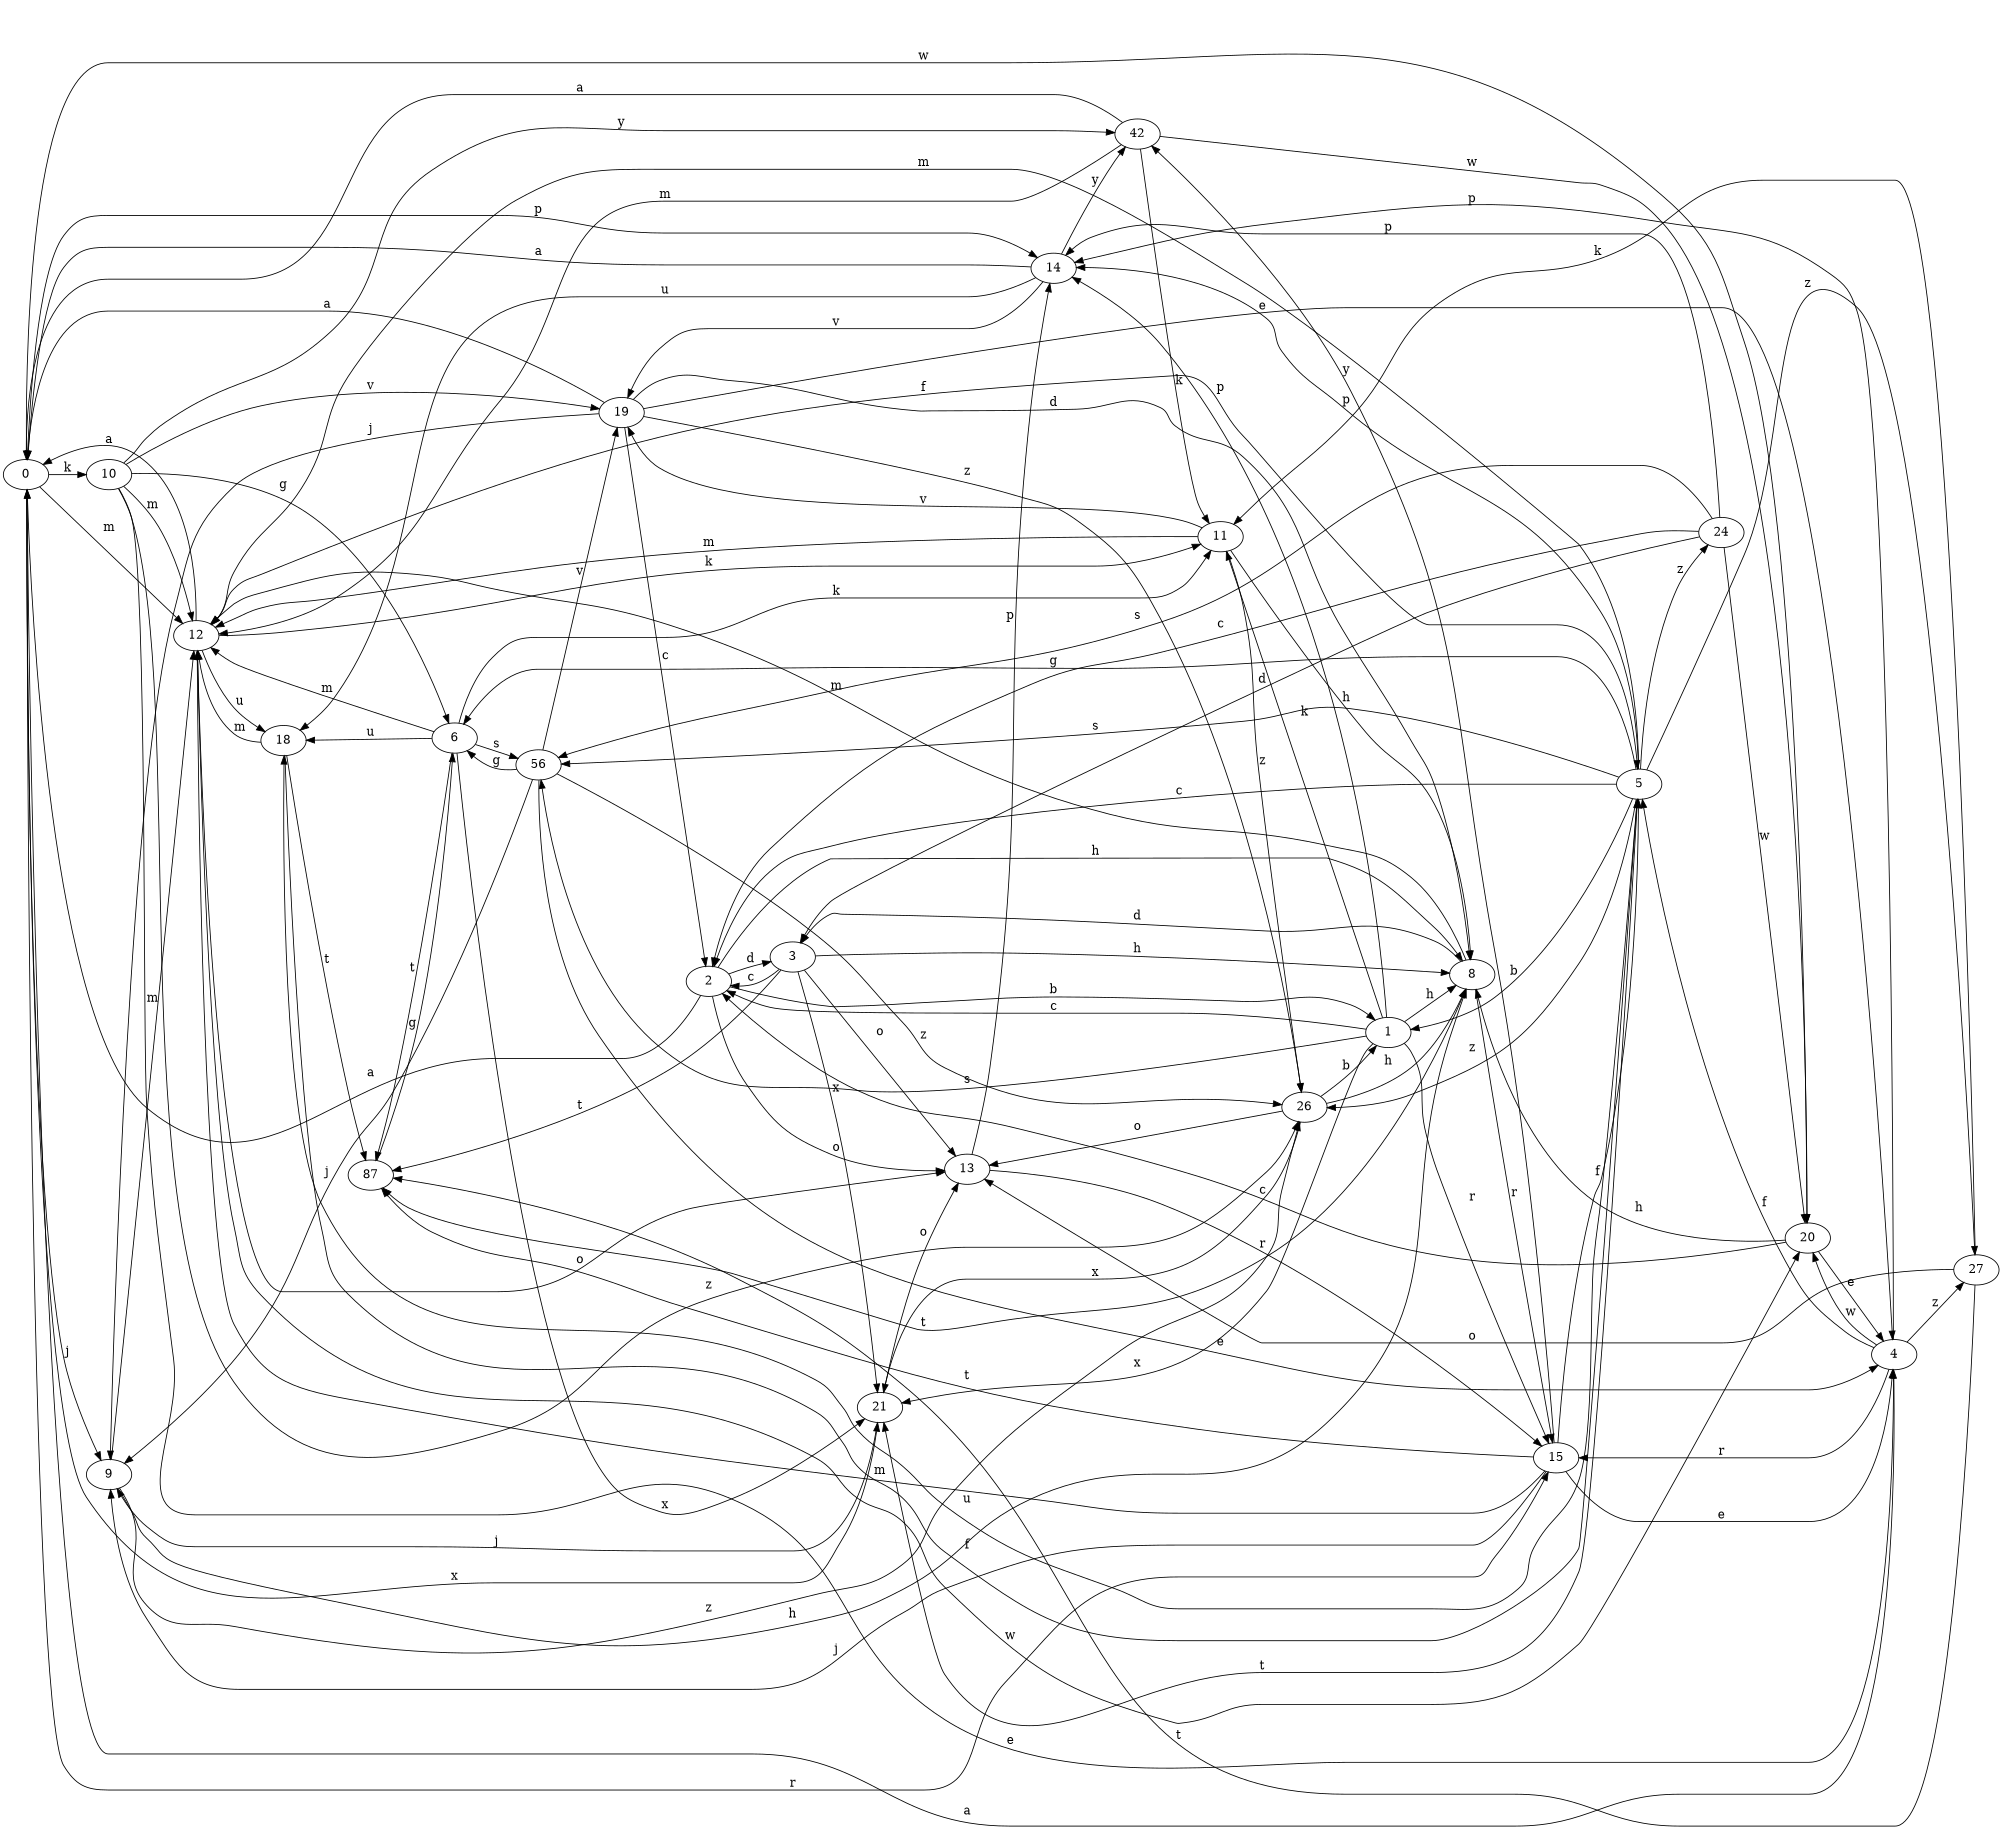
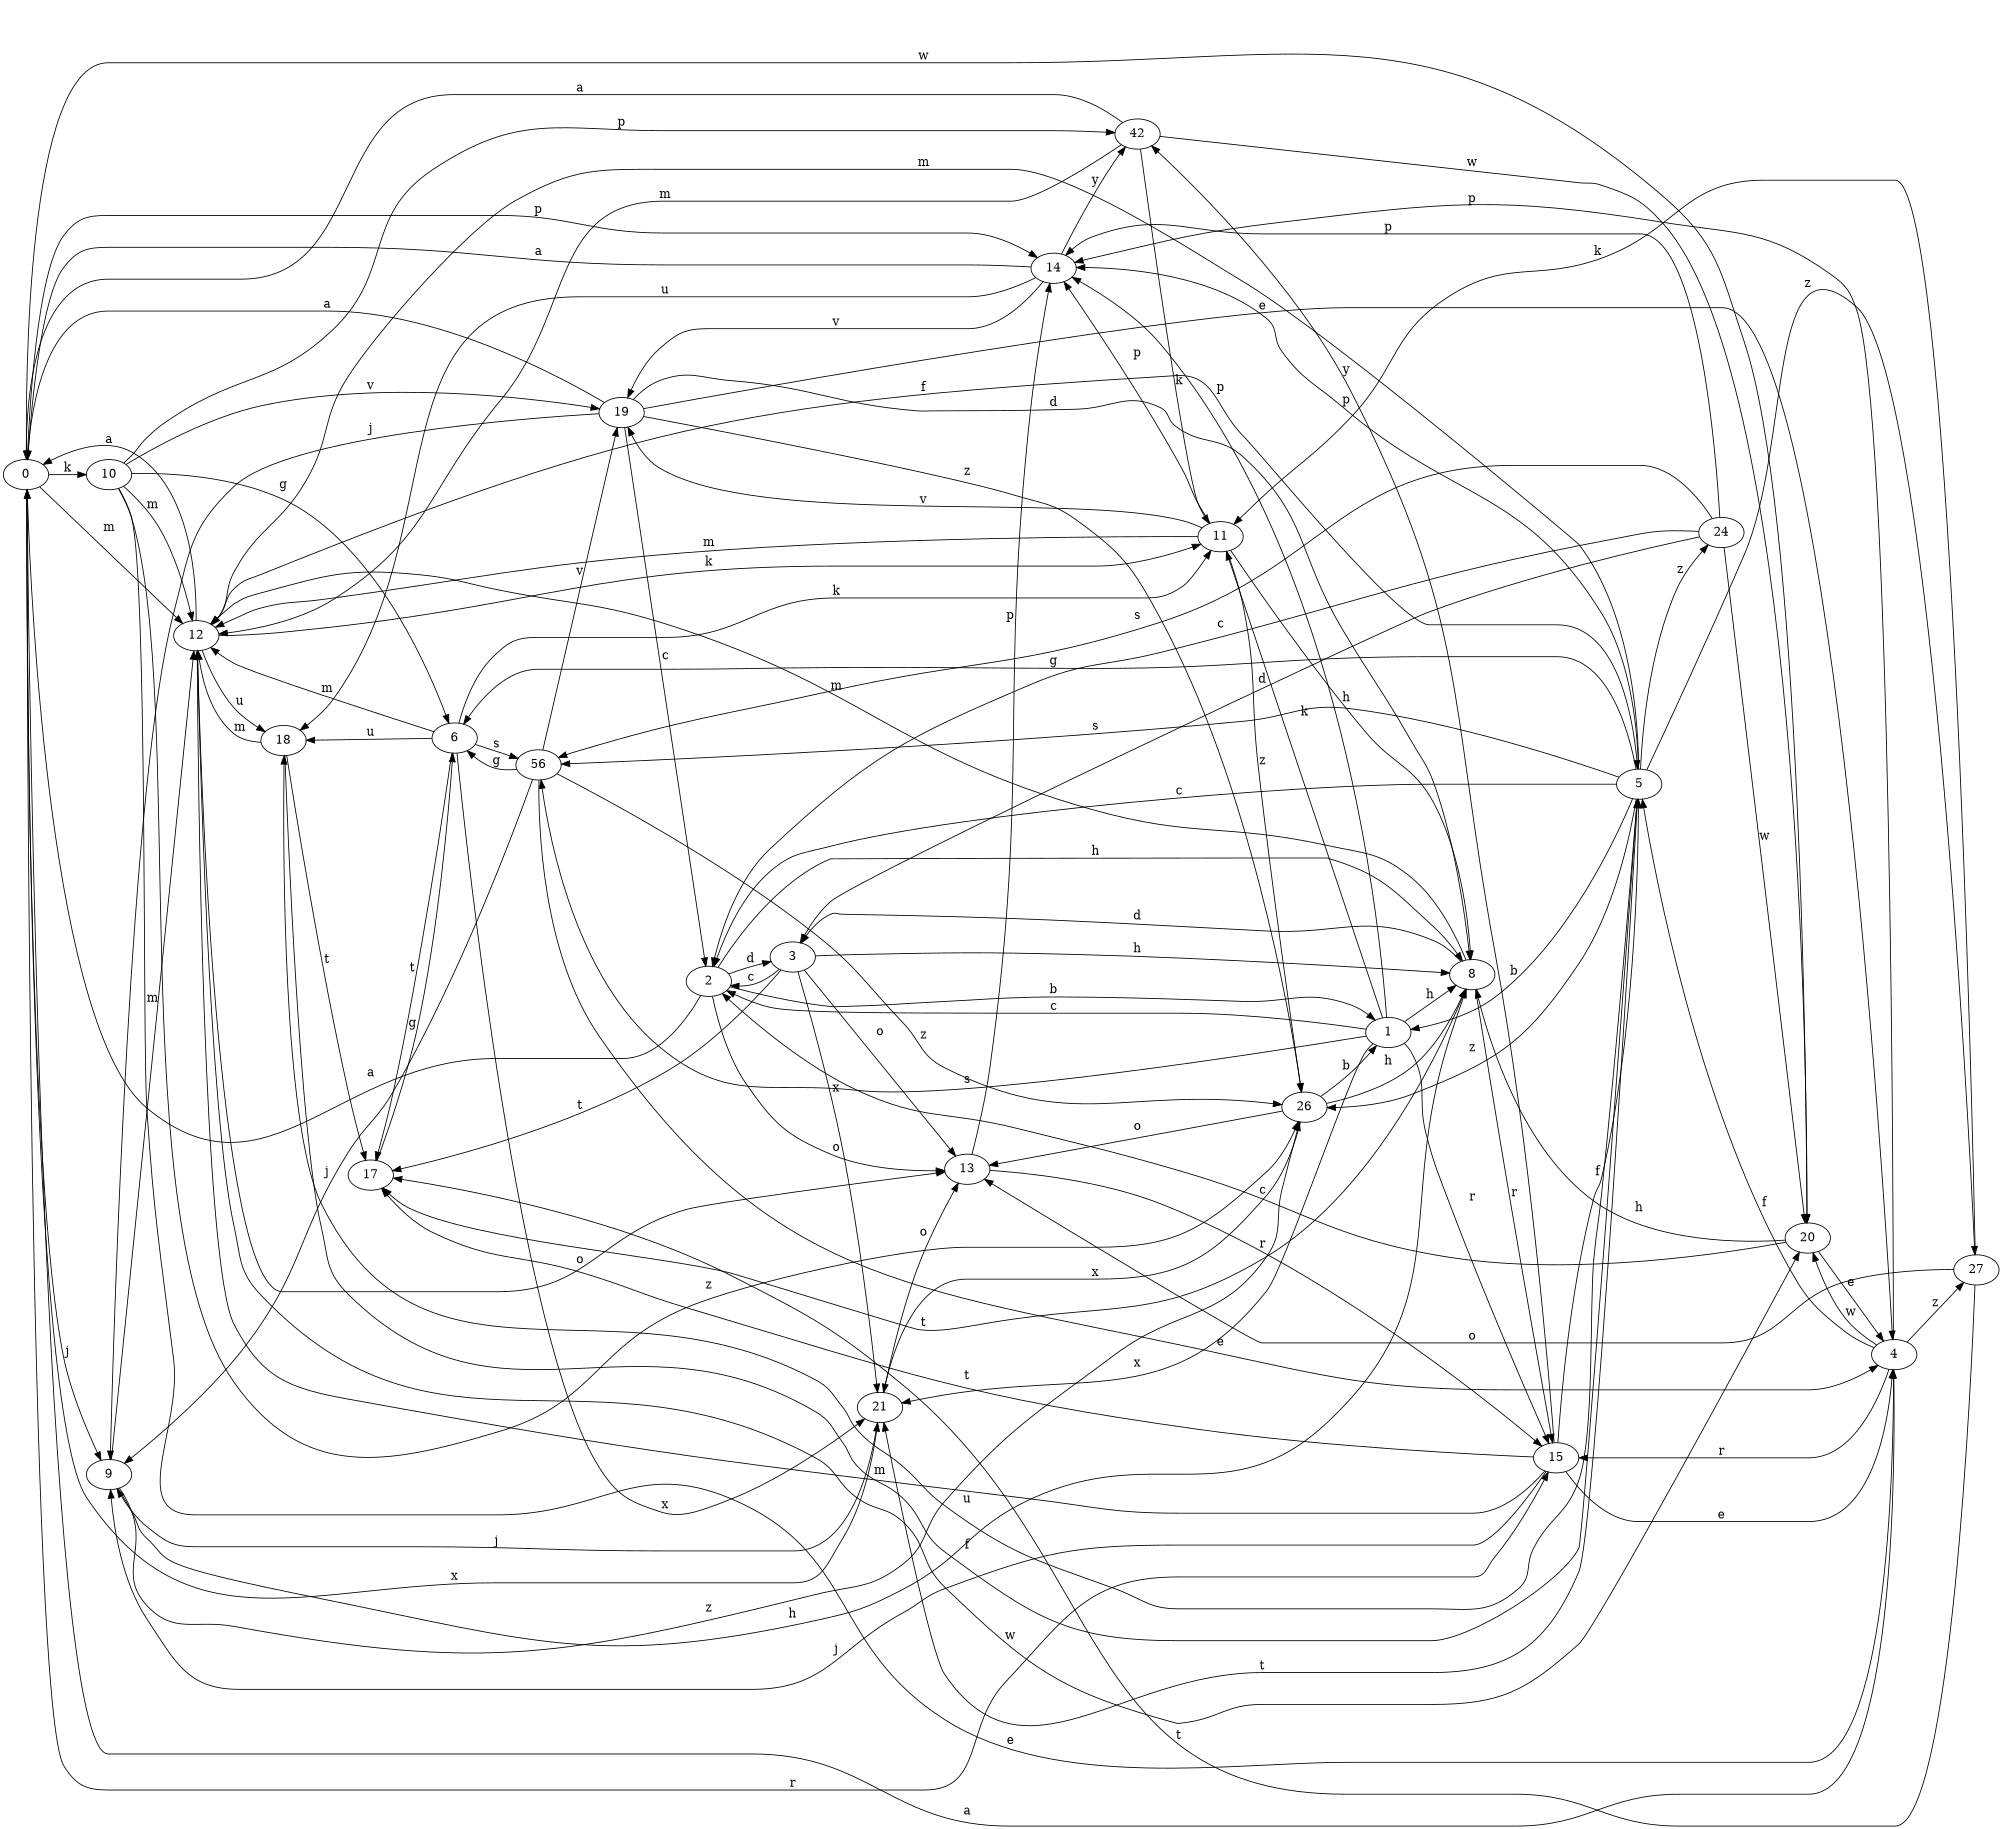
edge "10" -> "42": label "y" -> "p"
edge "11" -> "14": added, label "p"
node "87": label "87" -> "17"
